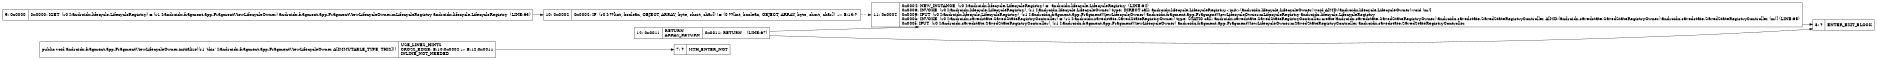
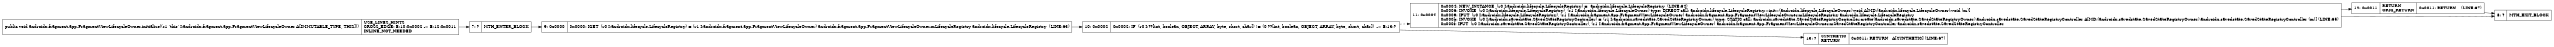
node "8: ?": text "ENTER_EXIT_BLOCK" -> "MTH_EXIT_BLOCK"
edge "7: ?" -> "9: 0x0000": added
edge "12: 0x0011" -> "11: 0x0004": reversed
node "12: 0x0011": text "ARRAY_RETURN" -> "ORIG_RETURN"
node "13: ?": added
node "7: ?": text "MTH_ENTER_NOT" -> "MTH_ENTER_BLOCK"
